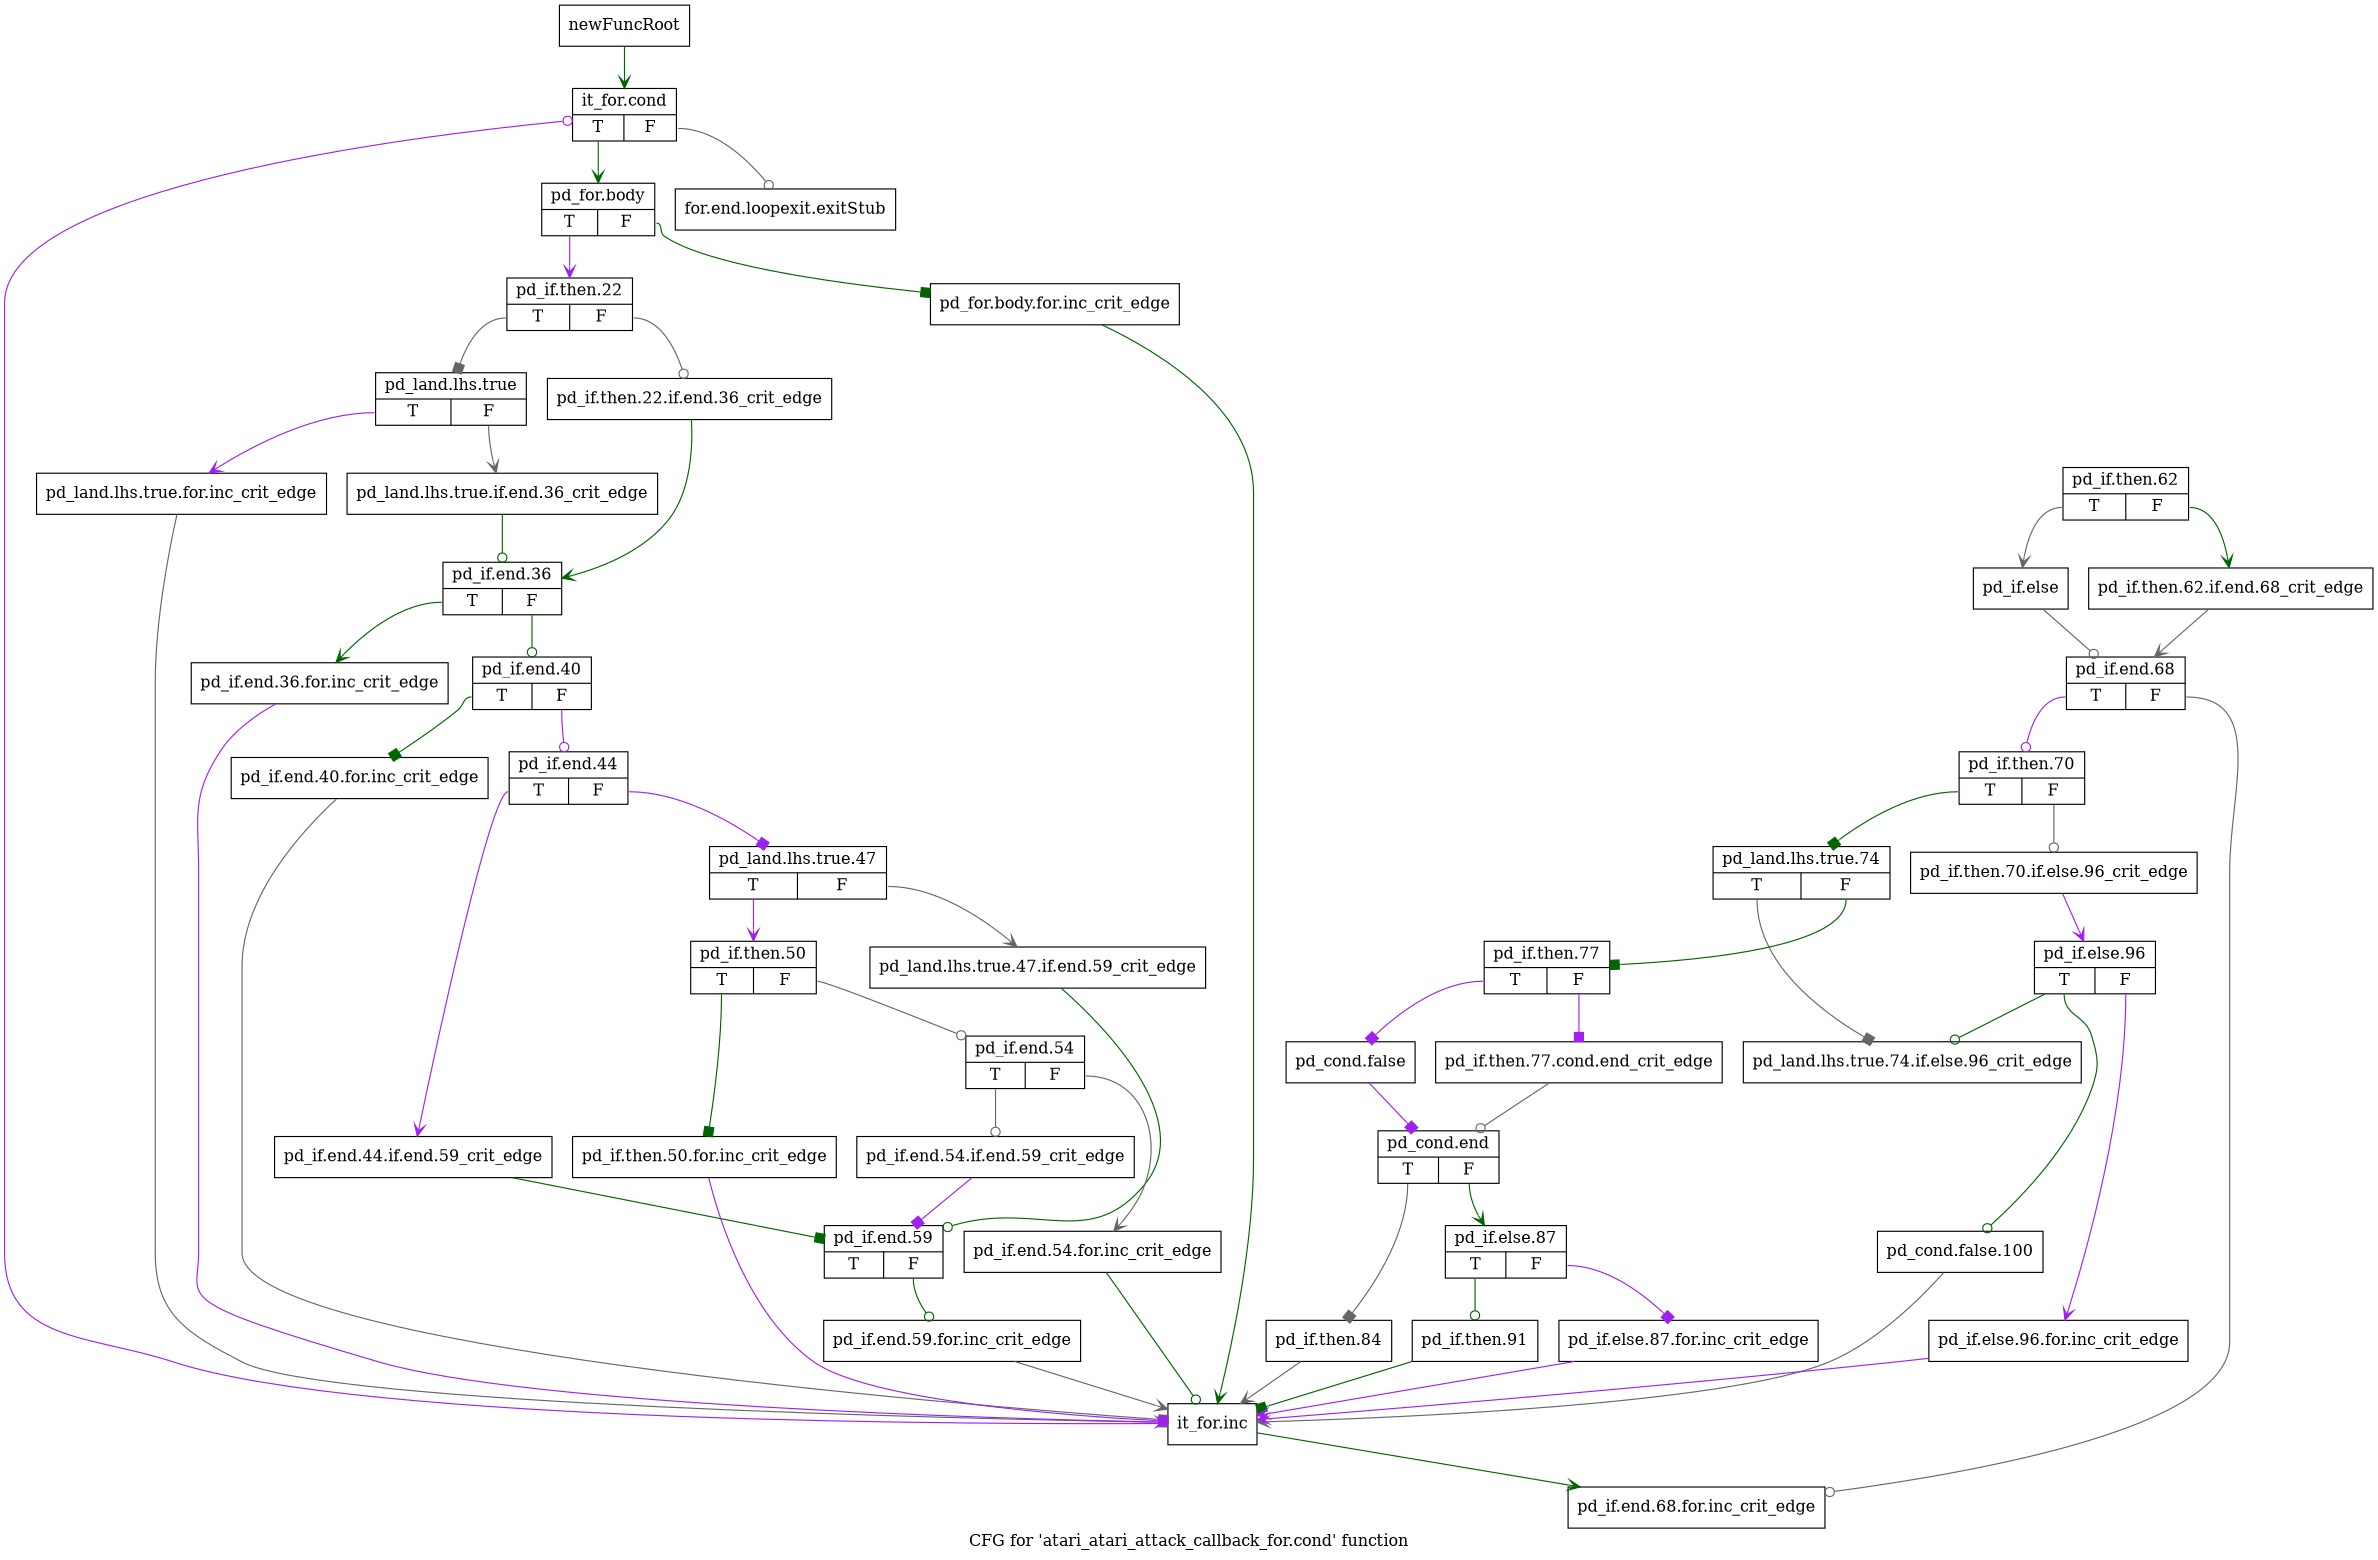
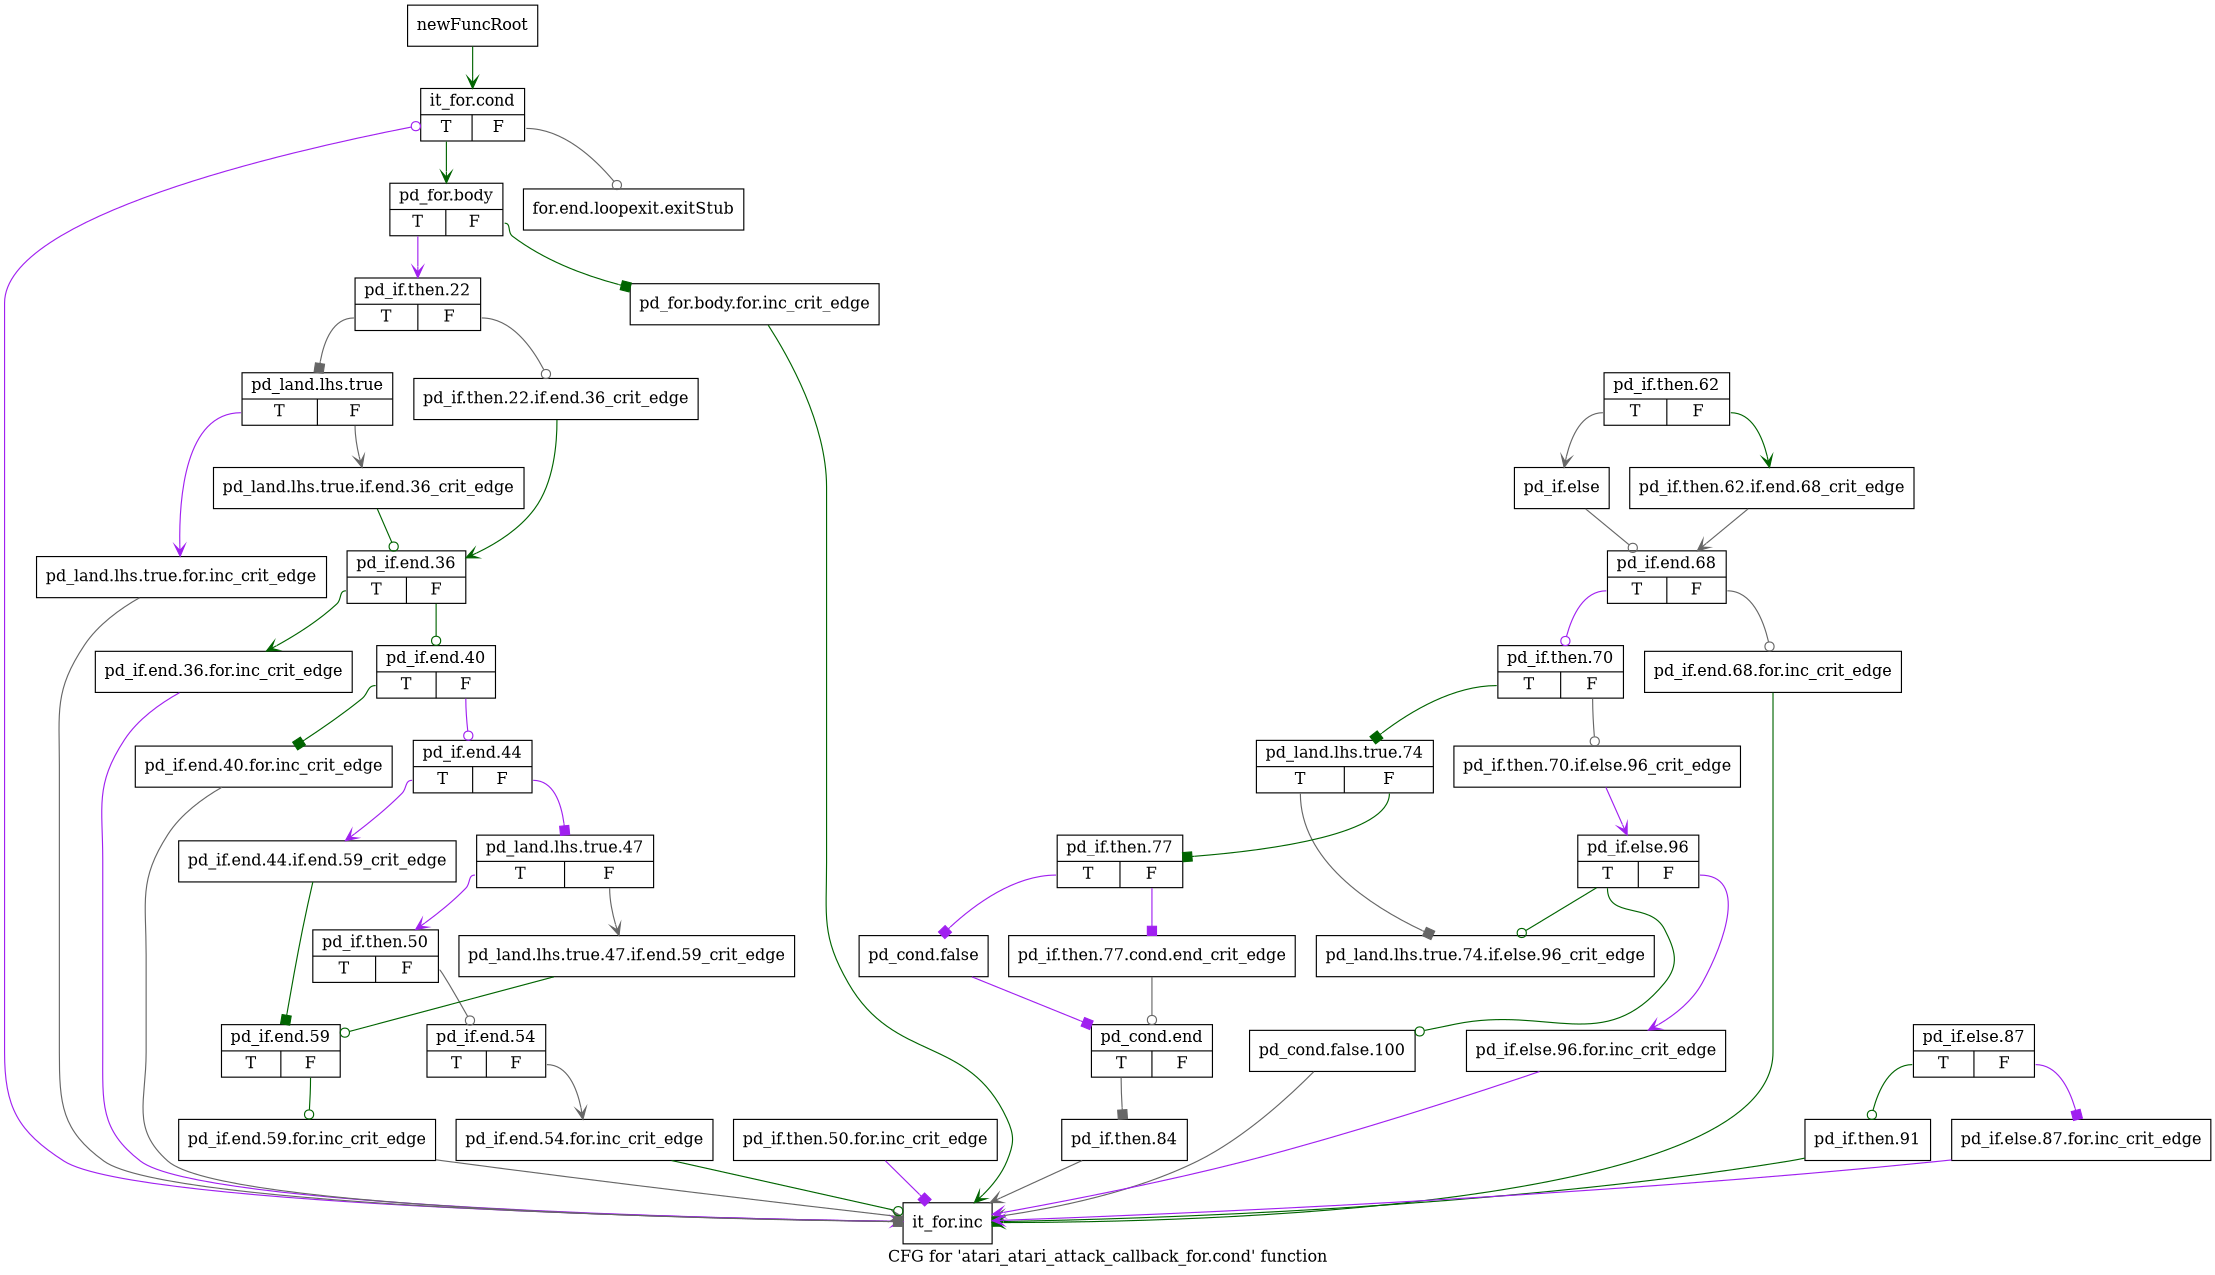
edge "pd_if.then.50" -> "pd_if.then.50.for.inc_crit_edge": removed
node "pd_if.end.54.if.end.59_crit_edge": removed
edge "pd_cond.end" -> "pd_if.else.87": removed
edge "it_for.inc" -> "pd_if.end.68.for.inc_crit_edge": reversed
